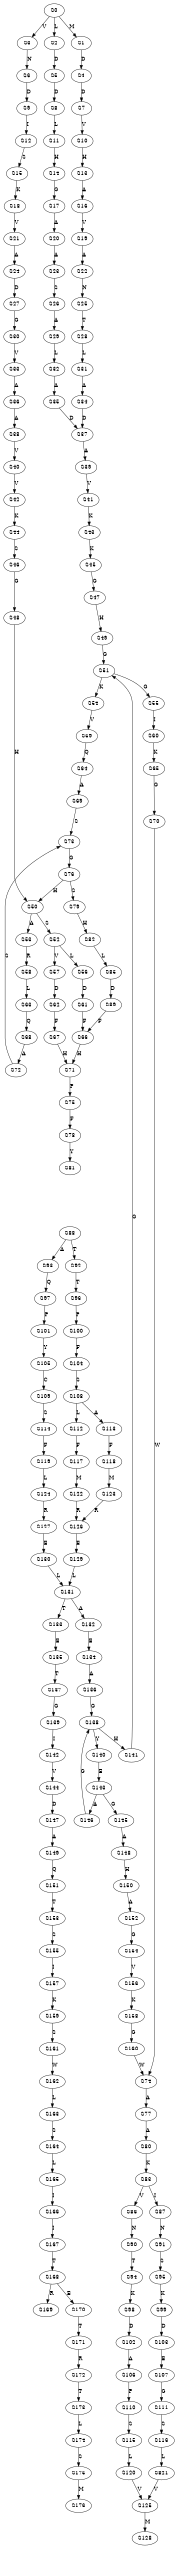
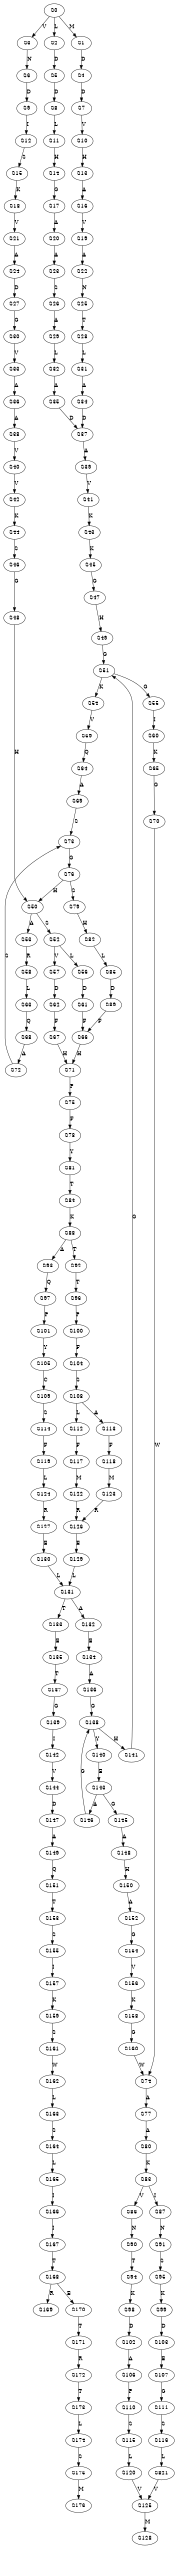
node "S84": added
